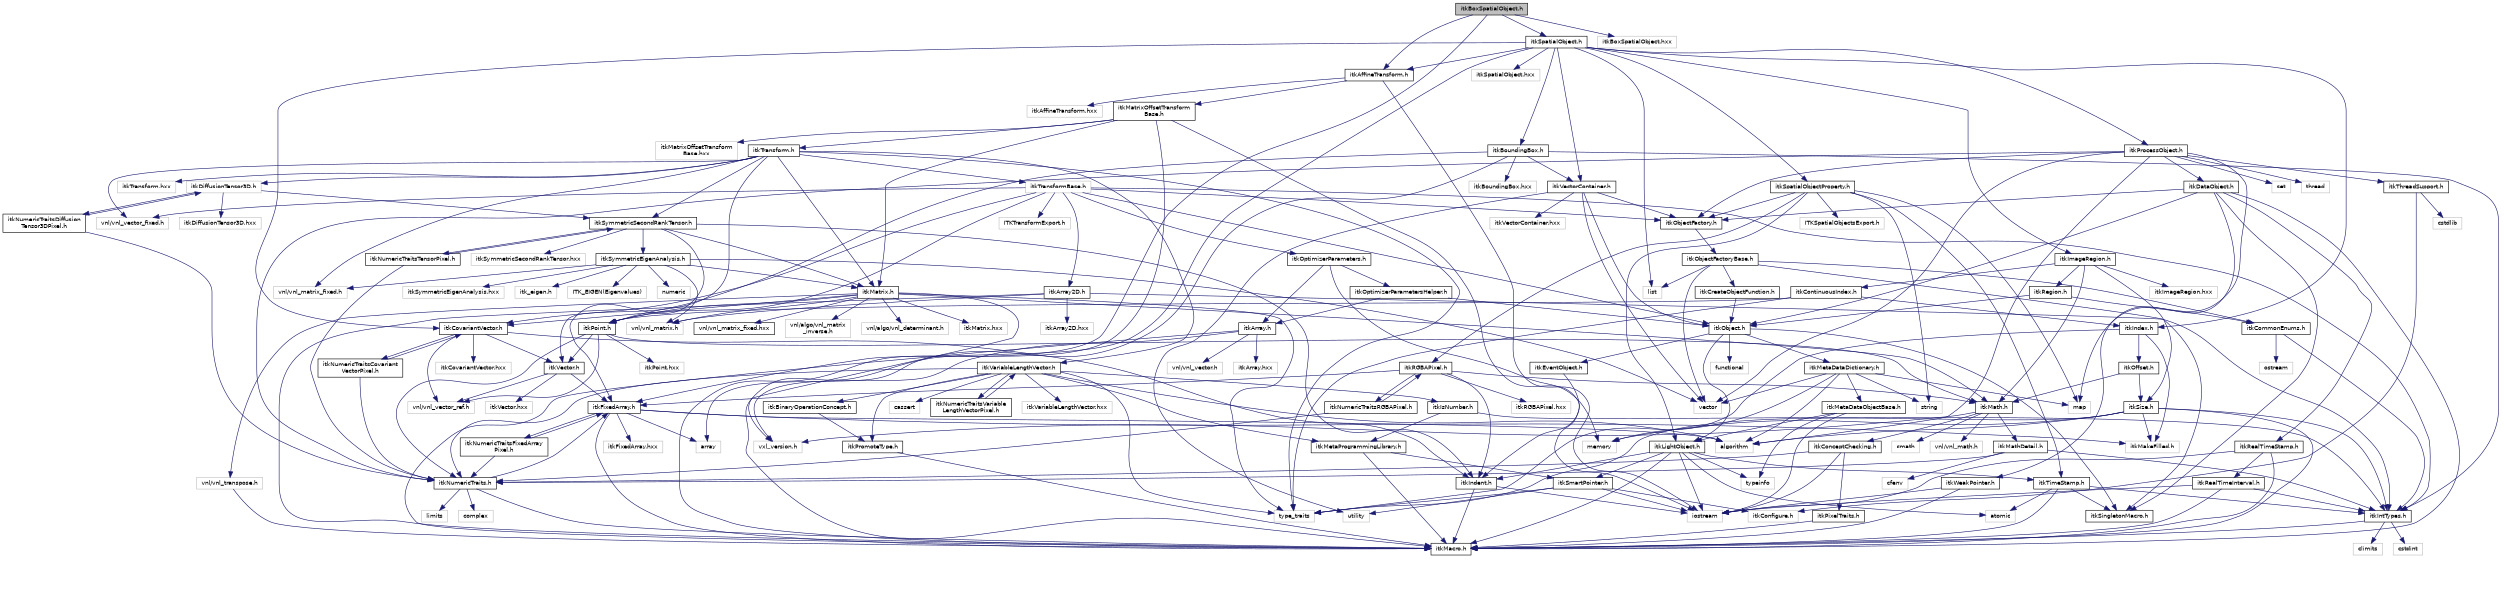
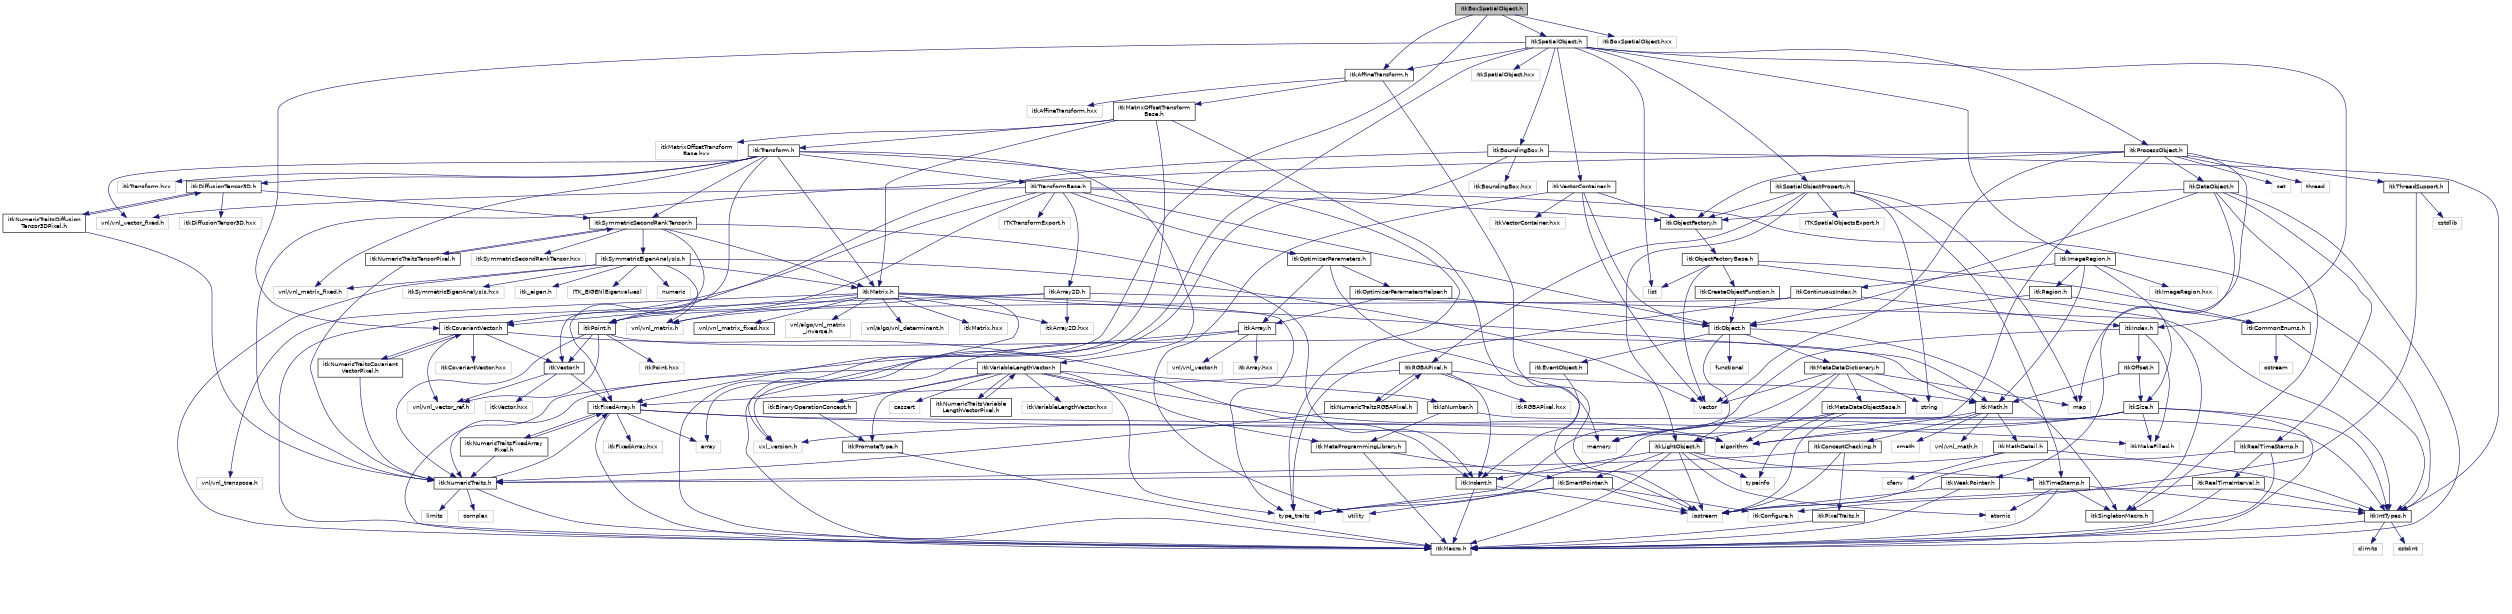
edge "itkBoundingBox.h" -> "itkVectorContainer.h": removed
node "itkDiffusionTensor3D.h": color grey75 -> black
node "itkTransformBase.h": color grey75 -> black
edge "itkMatrix.h" -> "itkPoint.h": now "itkMatrix.h" -> "itkArray2D.hxx"
edge "vnl/vnl_transpose.h" -> "itkMacro.h": now "itkSymmetricEigenAnalysis.h" -> "itkMacro.h"
